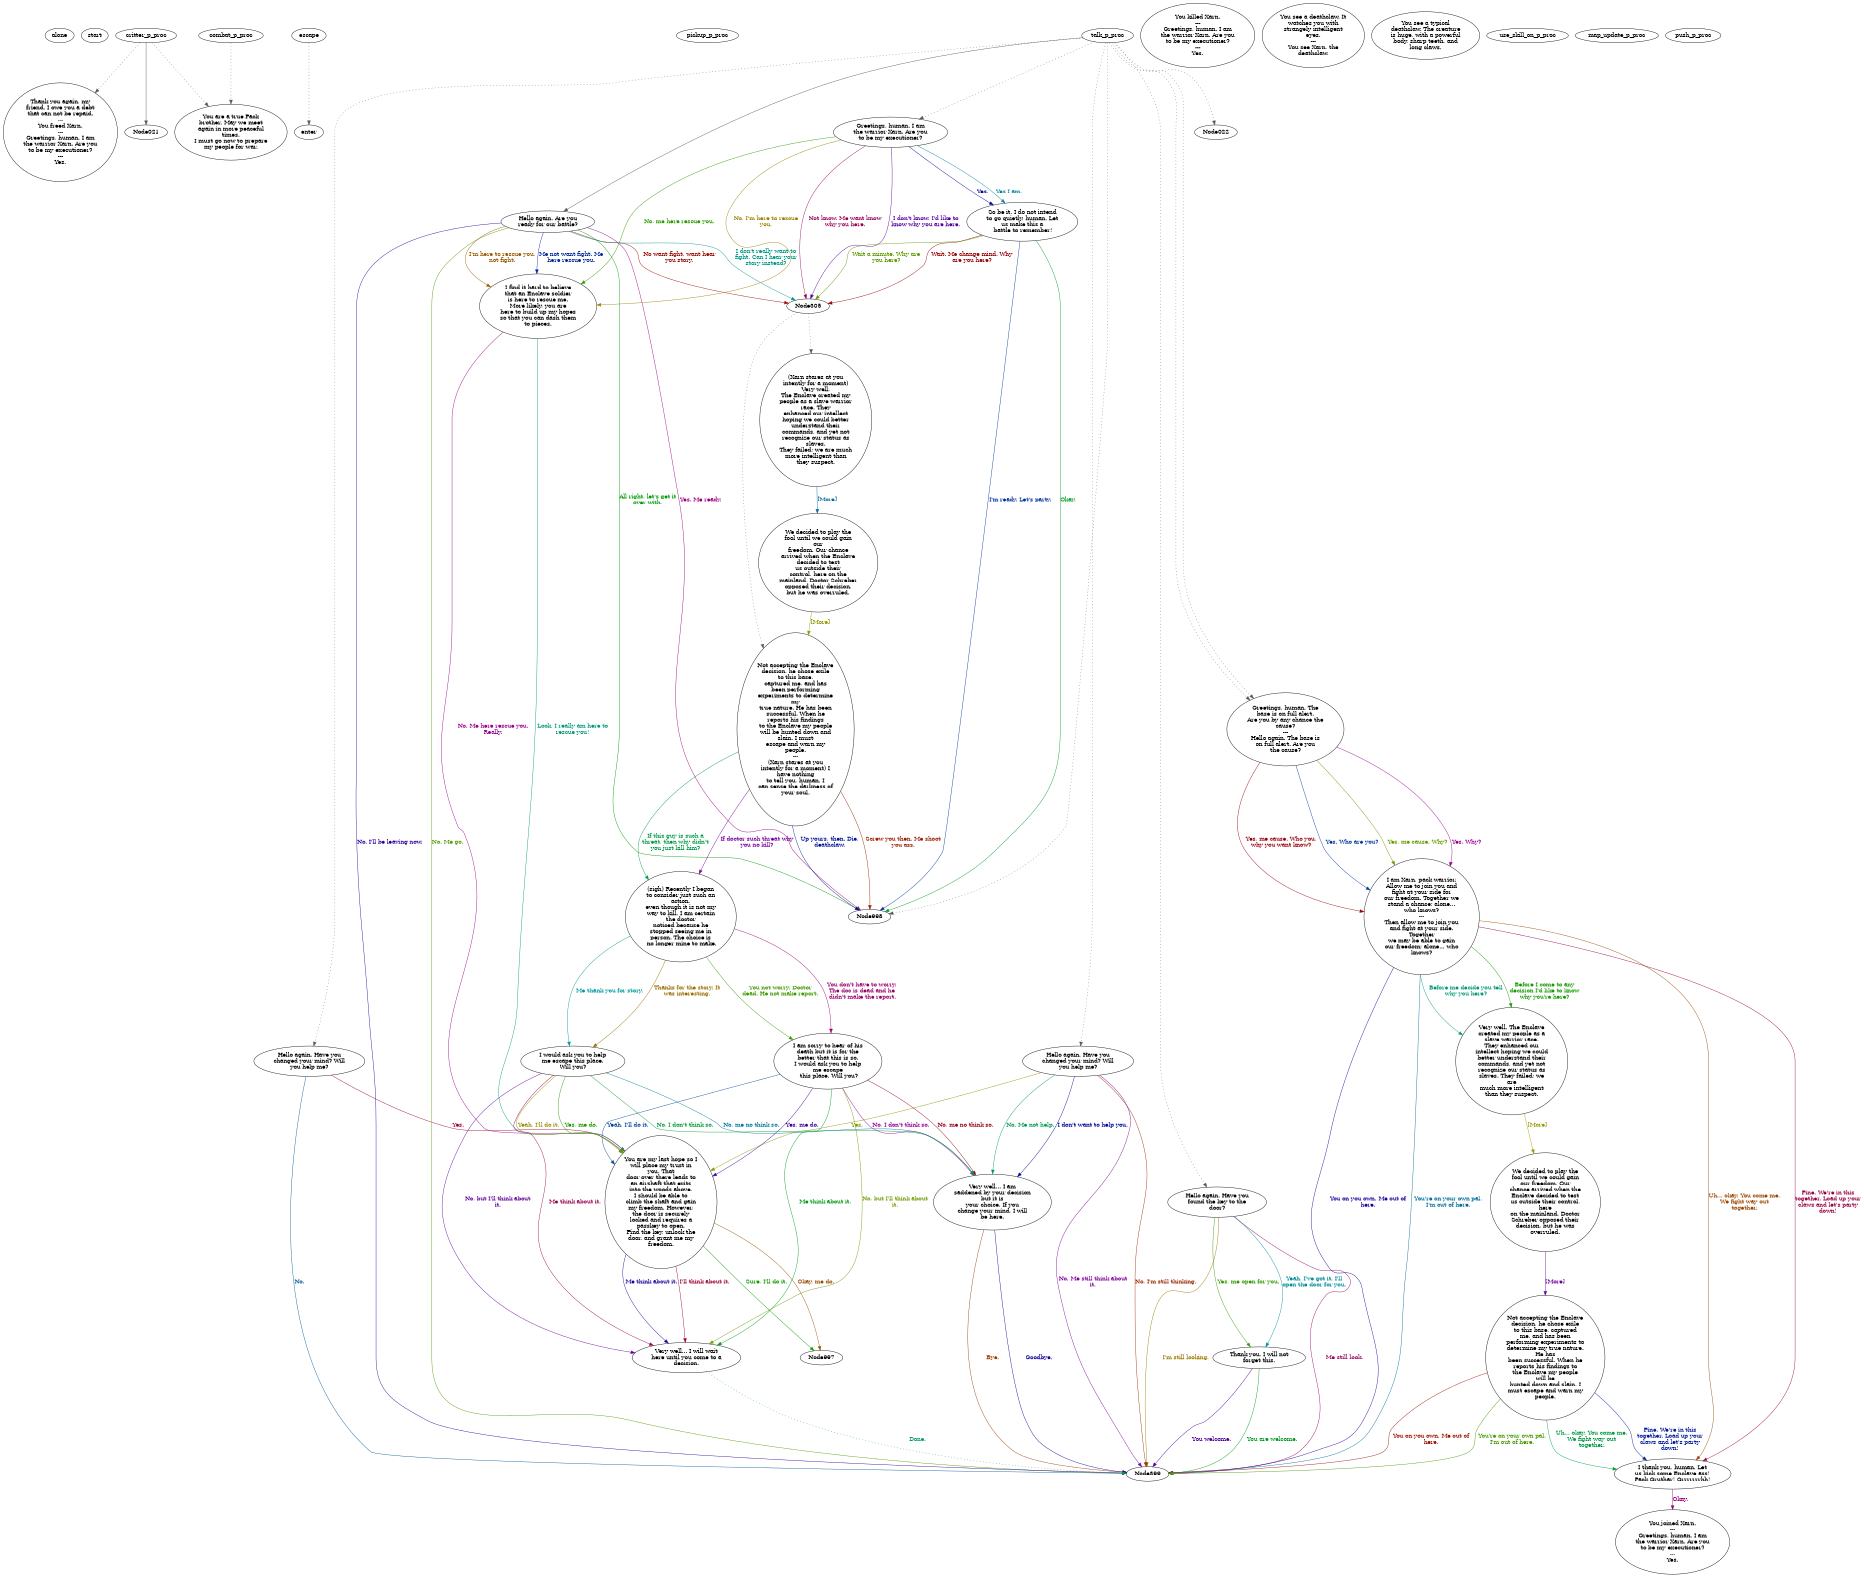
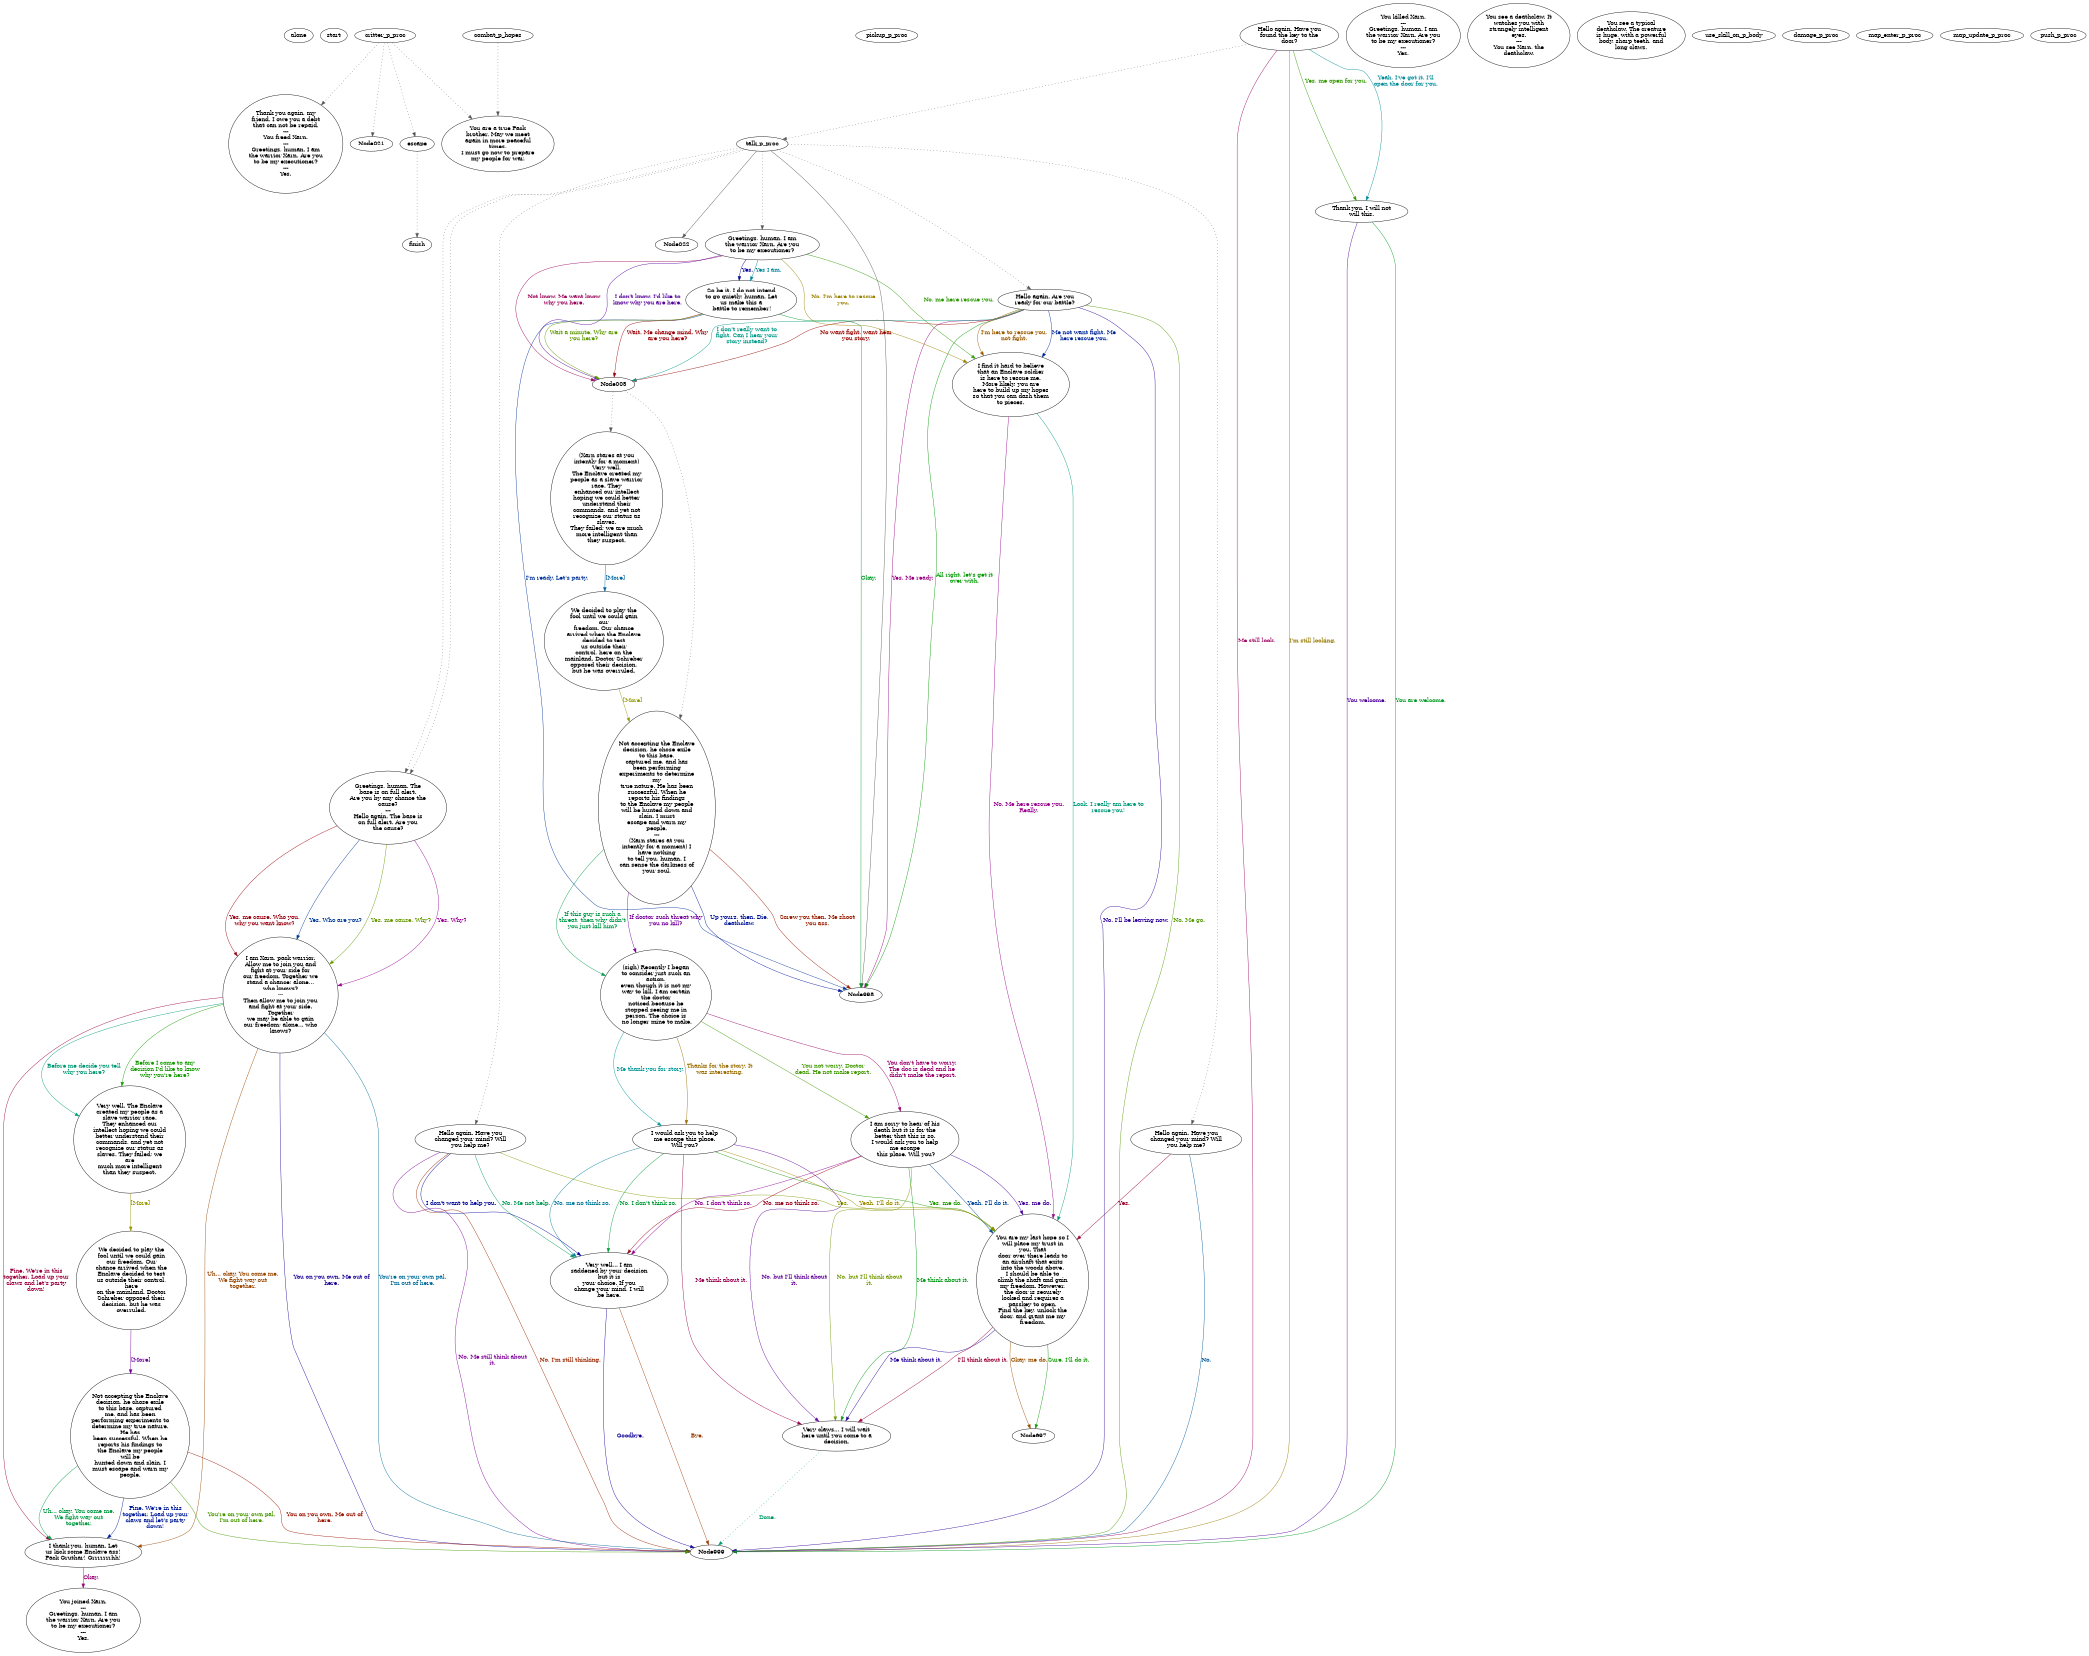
node "combat_p_proc": label "combat_p_proc" -> "combat_p_hopes"
node "use_skill_on_p_proc": label "use_skill_on_p_proc" -> "use_skill_on_p_body"
node "damage_p_proc": added
node "map_enter_p_proc": added
edge "talk_p_proc" -> "Node022": style dotted -> solid
edge "critter_p_proc" -> "Node021": style solid -> dotted
edge "critter_p_proc" -> "escape": added
edge "talk_p_proc" -> "Hello again. Are you ready for our battle?": style solid -> dotted
node "enter": label "enter" -> "finish"
node "Node305": label "Node305" -> "Node005"
edge "talk_p_proc" -> "Node998": style dotted -> solid
edge "talk_p_proc" -> "Hello again. Have you found the key to the door?": reversed
node "Very well... I will wait here until you come to a decision.": label "Very well... I will wait here until you come to a decision." -> "Very claws... I will wait here until you come to a decision."
node "Node997": label "Node997" -> "Node697"
node "Thank you. I will not forget this.": label "Thank you. I will not forget this." -> "Thank you. I will not will this."
node "Node399": label "Node399" -> "Node999"
